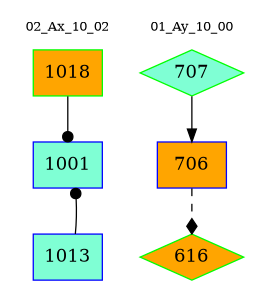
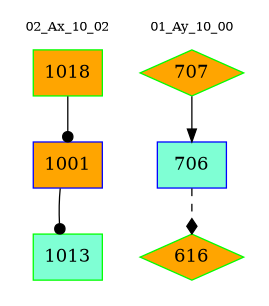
node "707": fillcolor aquamarine -> orange
node "1001": fillcolor aquamarine -> orange
node "706": fillcolor orange -> aquamarine
edge "1013" -> "1001": reversed
node "1013": color blue -> green
